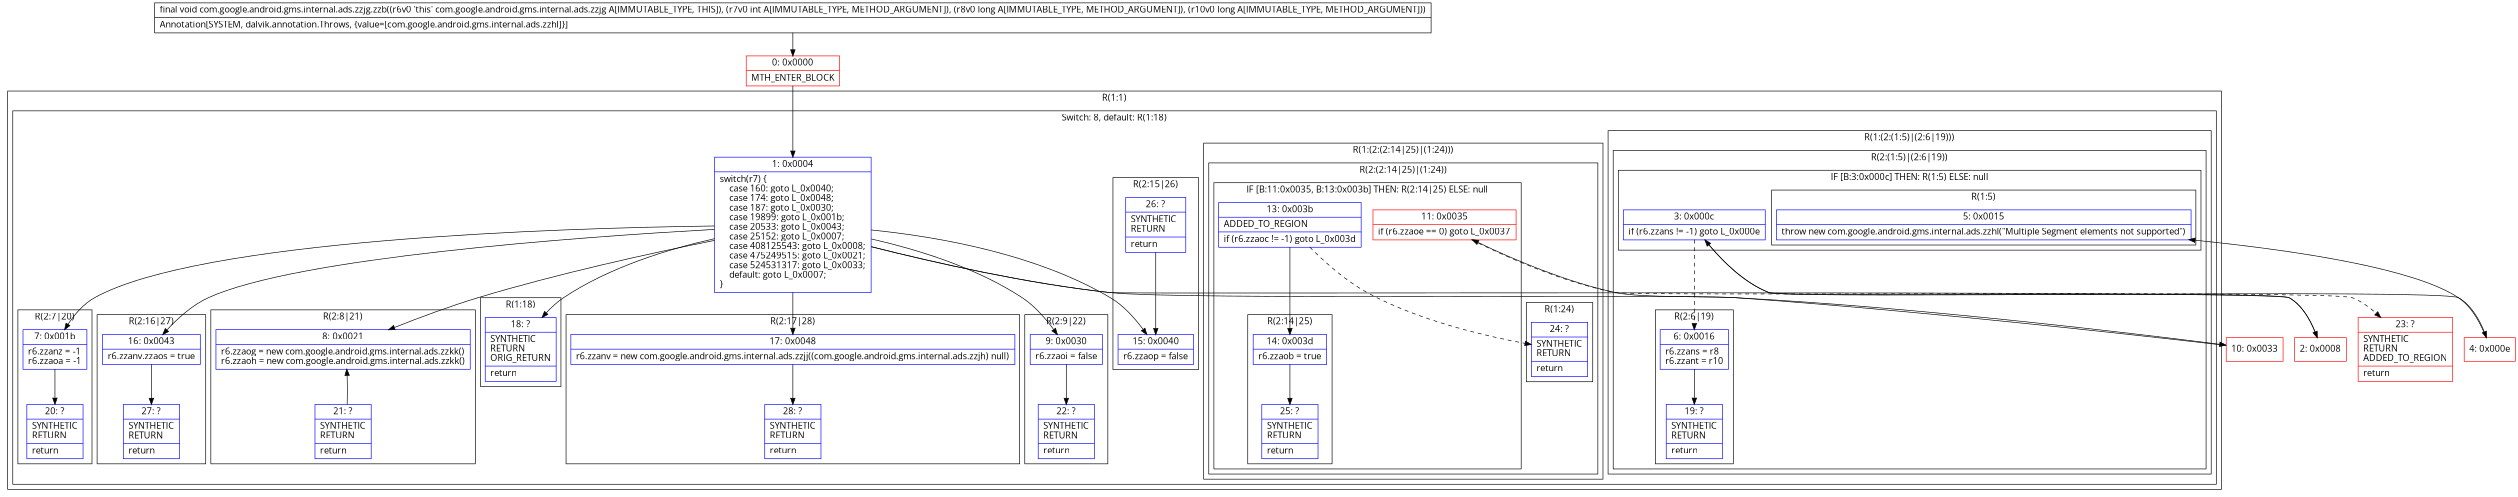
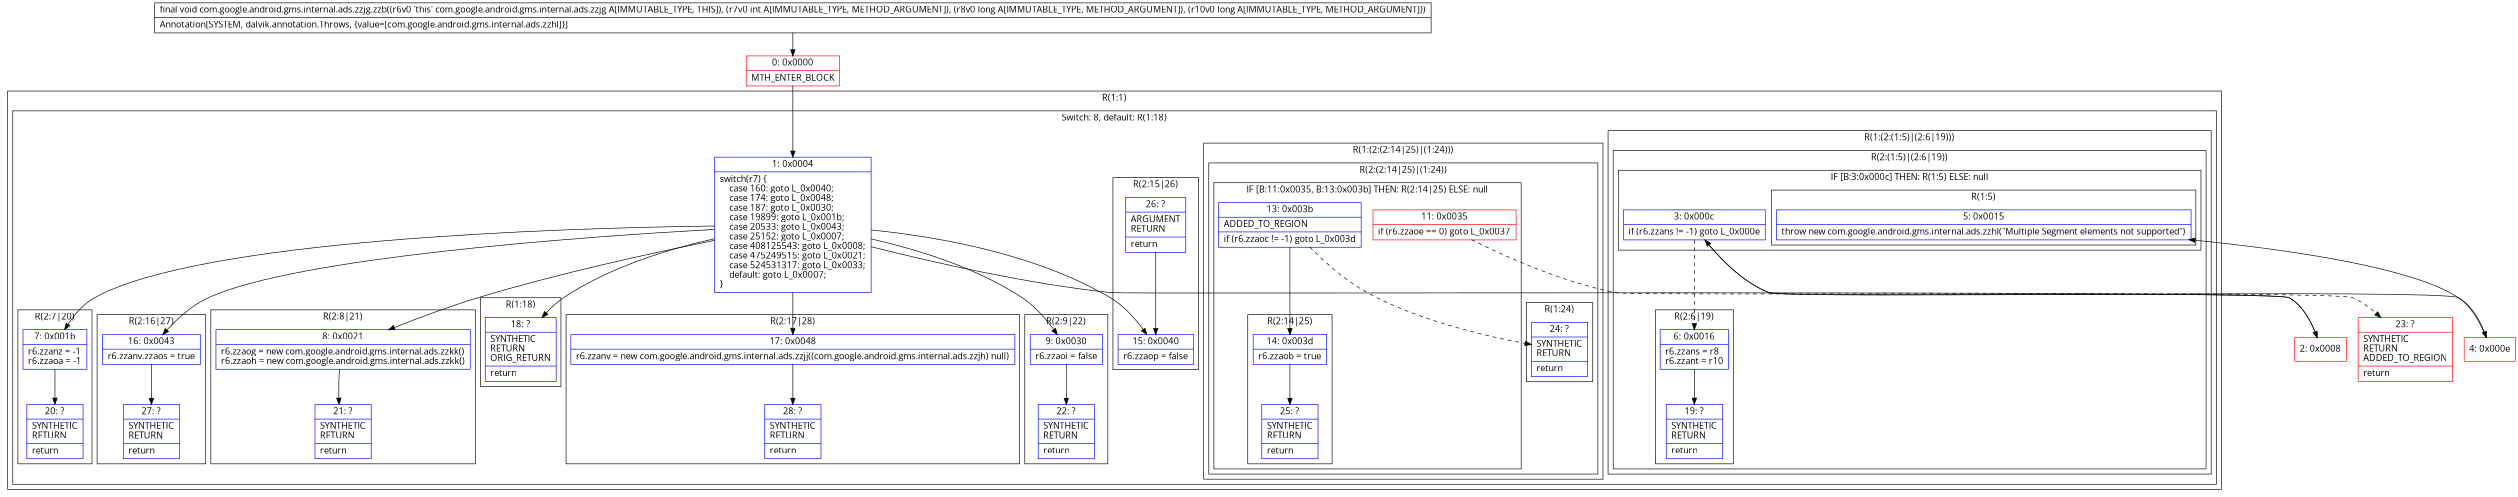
node "26: ?": text "SYNTHETIC" -> "ARGUMENT"
node "10: 0x0033": removed
edge "21: ?" -> "8: 0x0021": reversed
